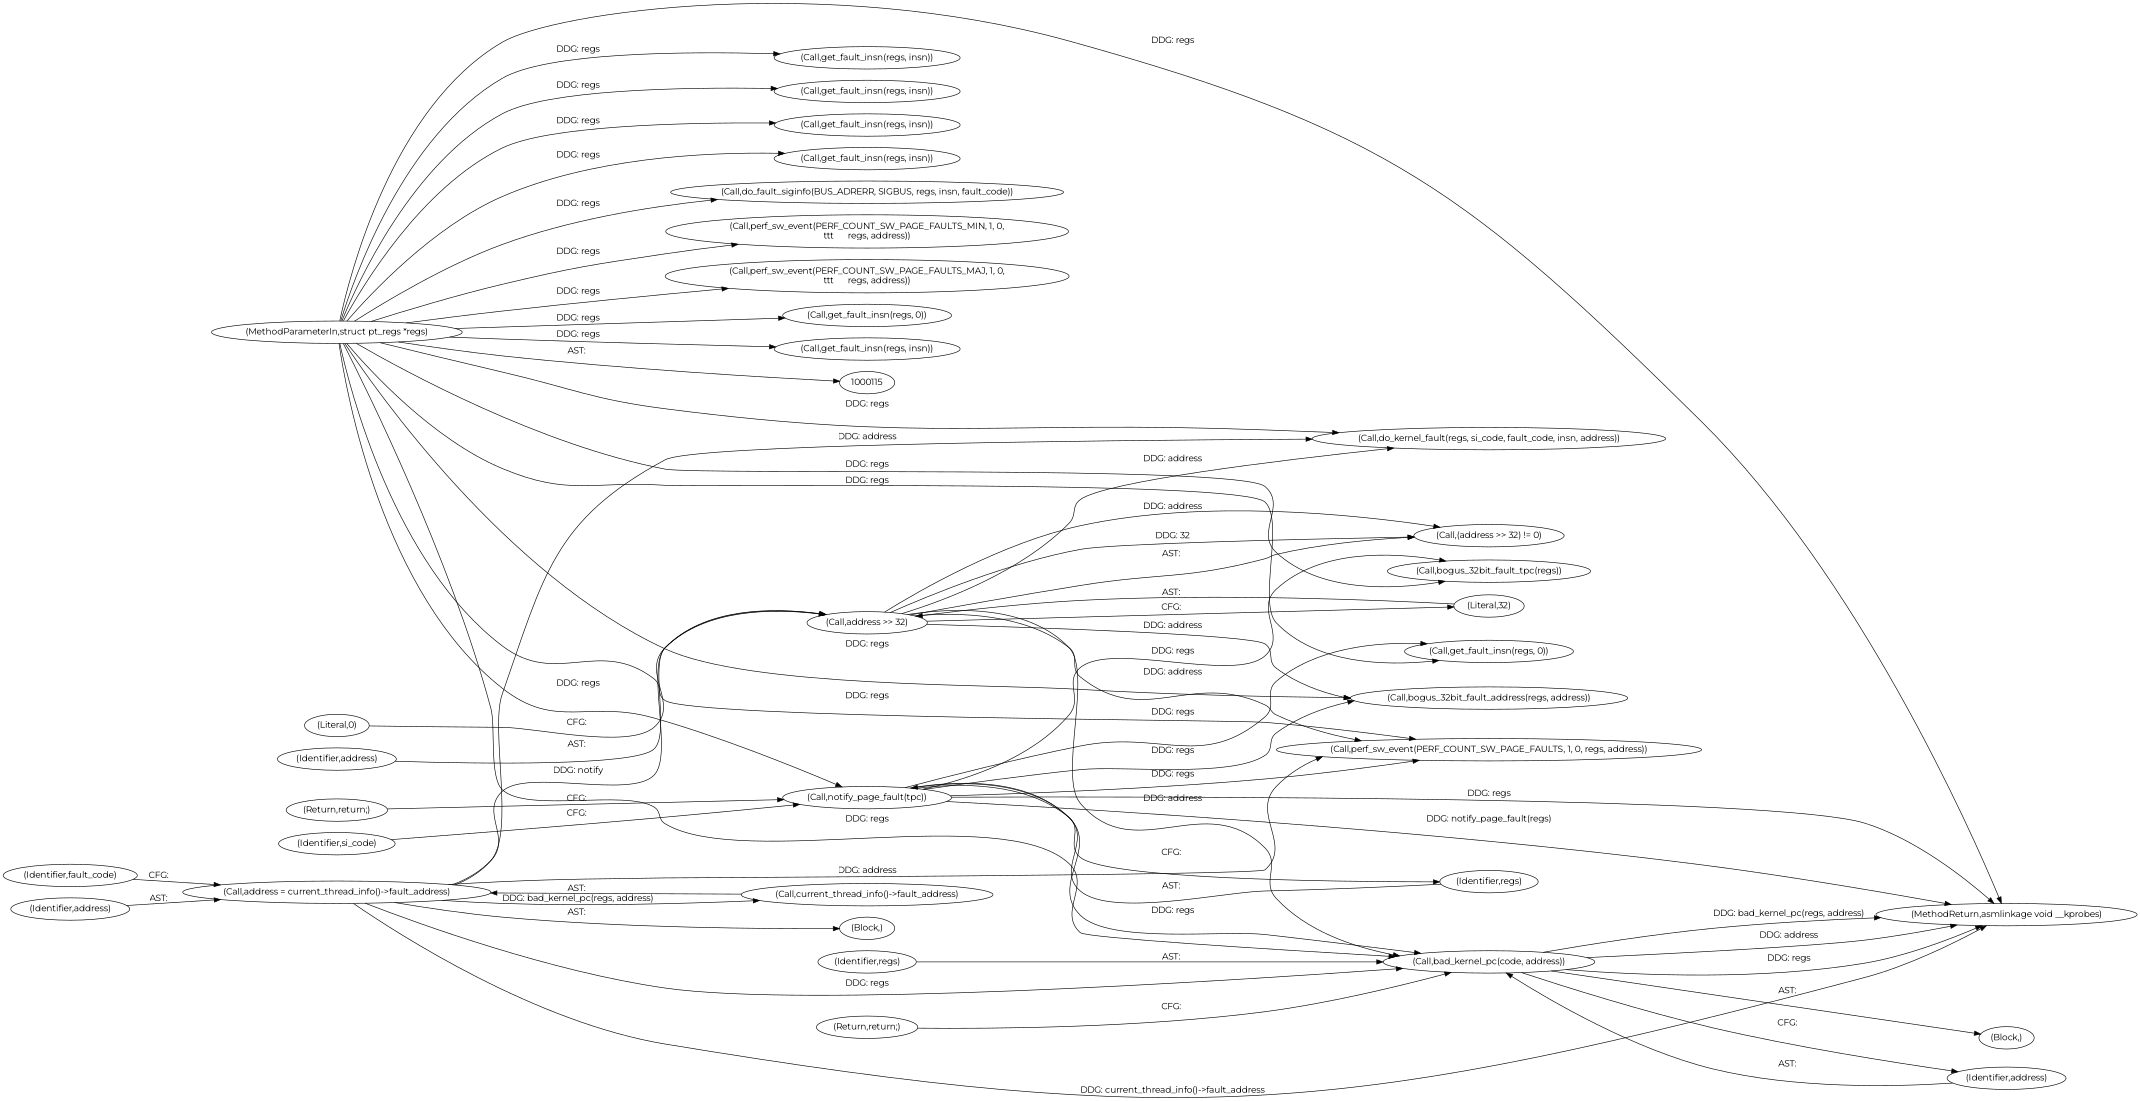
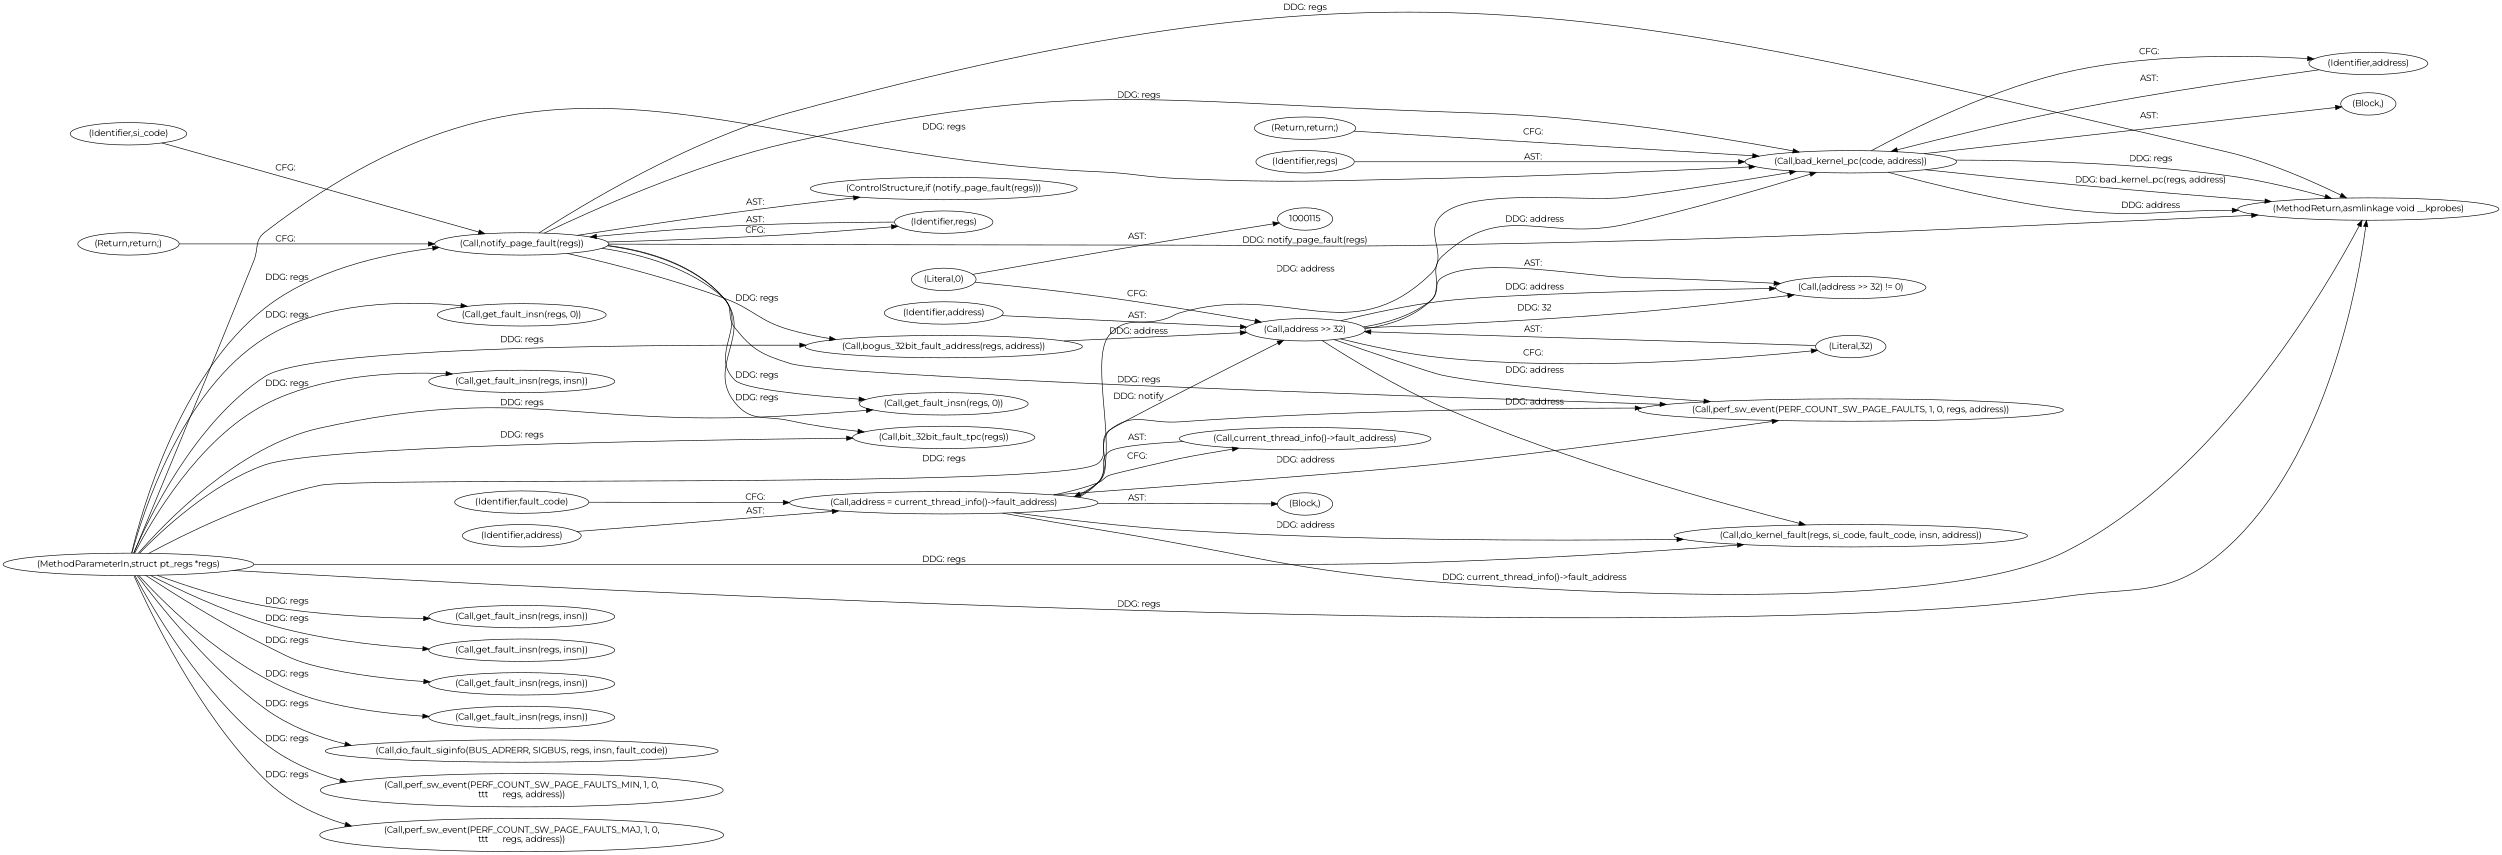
node "(ControlStructure,if (notify_page_fault(regs)))": added
edge "(MethodParameterIn,struct pt_regs *regs)" -> "1000115": now "(Literal,0)" -> "1000115"
node "(Call,bogus_32bit_fault_tpc(regs))": label "(Call,bogus_32bit_fault_tpc(regs))" -> "(Call,bit_32bit_fault_tpc(regs))"
edge "(Call,address >> 32)" -> "(Call,bogus_32bit_fault_address(regs, address))": reversed
node "(Call,notify_page_fault(tpc))": label "(Call,notify_page_fault(tpc))" -> "(Call,notify_page_fault(regs))"
edge "(Call,address = current_thread_info()->fault_address)" -> "(Call,current_thread_info()->fault_address)": label "DDG: bad_kernel_pc(regs, address)" -> "CFG: "
edge "(Call,address = current_thread_info()->fault_address)" -> "(Call,bad_kernel_pc(code, address))": label "DDG: regs" -> "DDG: address"
